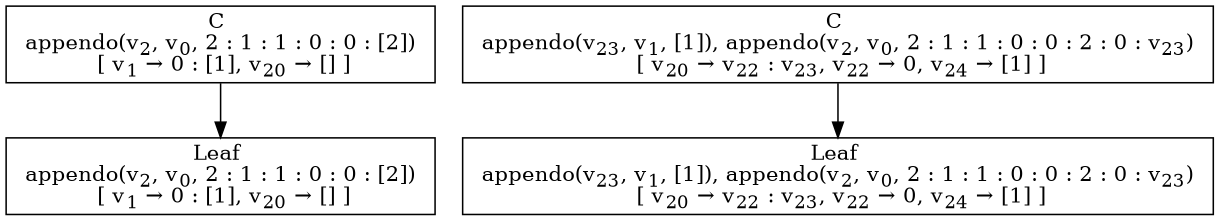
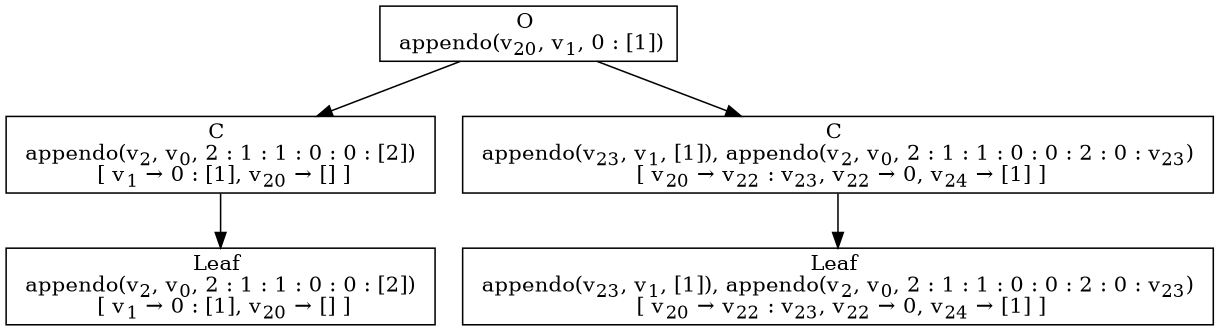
node "O": added
